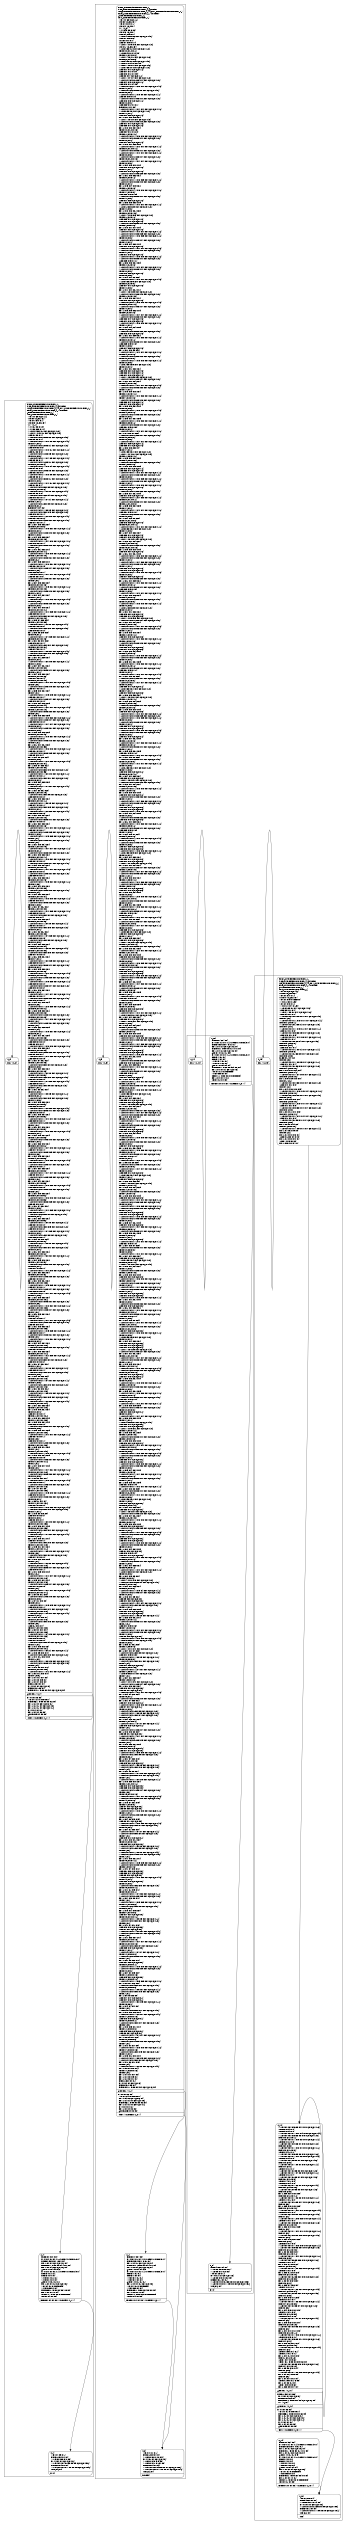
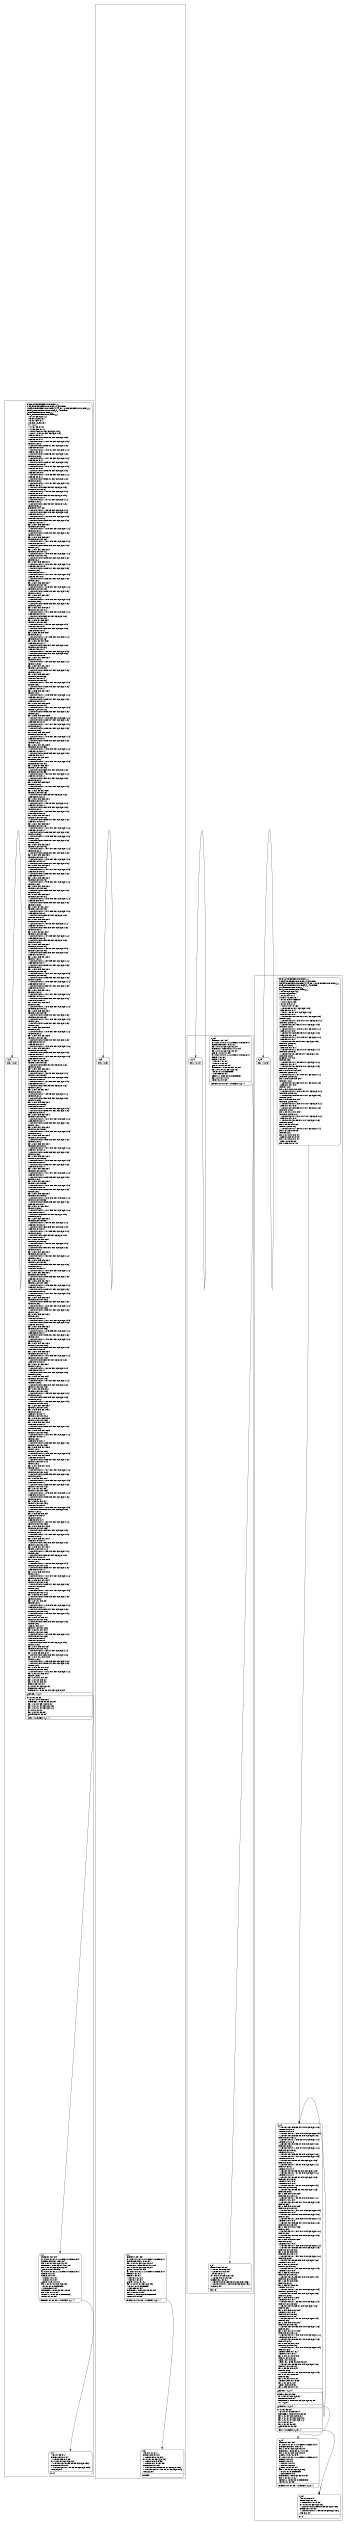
node ".global_Z18executeFourthLayerPfS_S_": text ".xbd._Z18executeFourthLayerPfS_S_:" -> ".text._Z18executeFourthLayerPfS_S_:"
node ".global_Z18executeSecondLayerPfS_S_": removed
node ".L_9:": text "EXIT;" -> "TRUNC;"
edge ".L_12:" -> ".L_14:": added
node ".L_13:": text "NOP;" -> "EXIT;"
